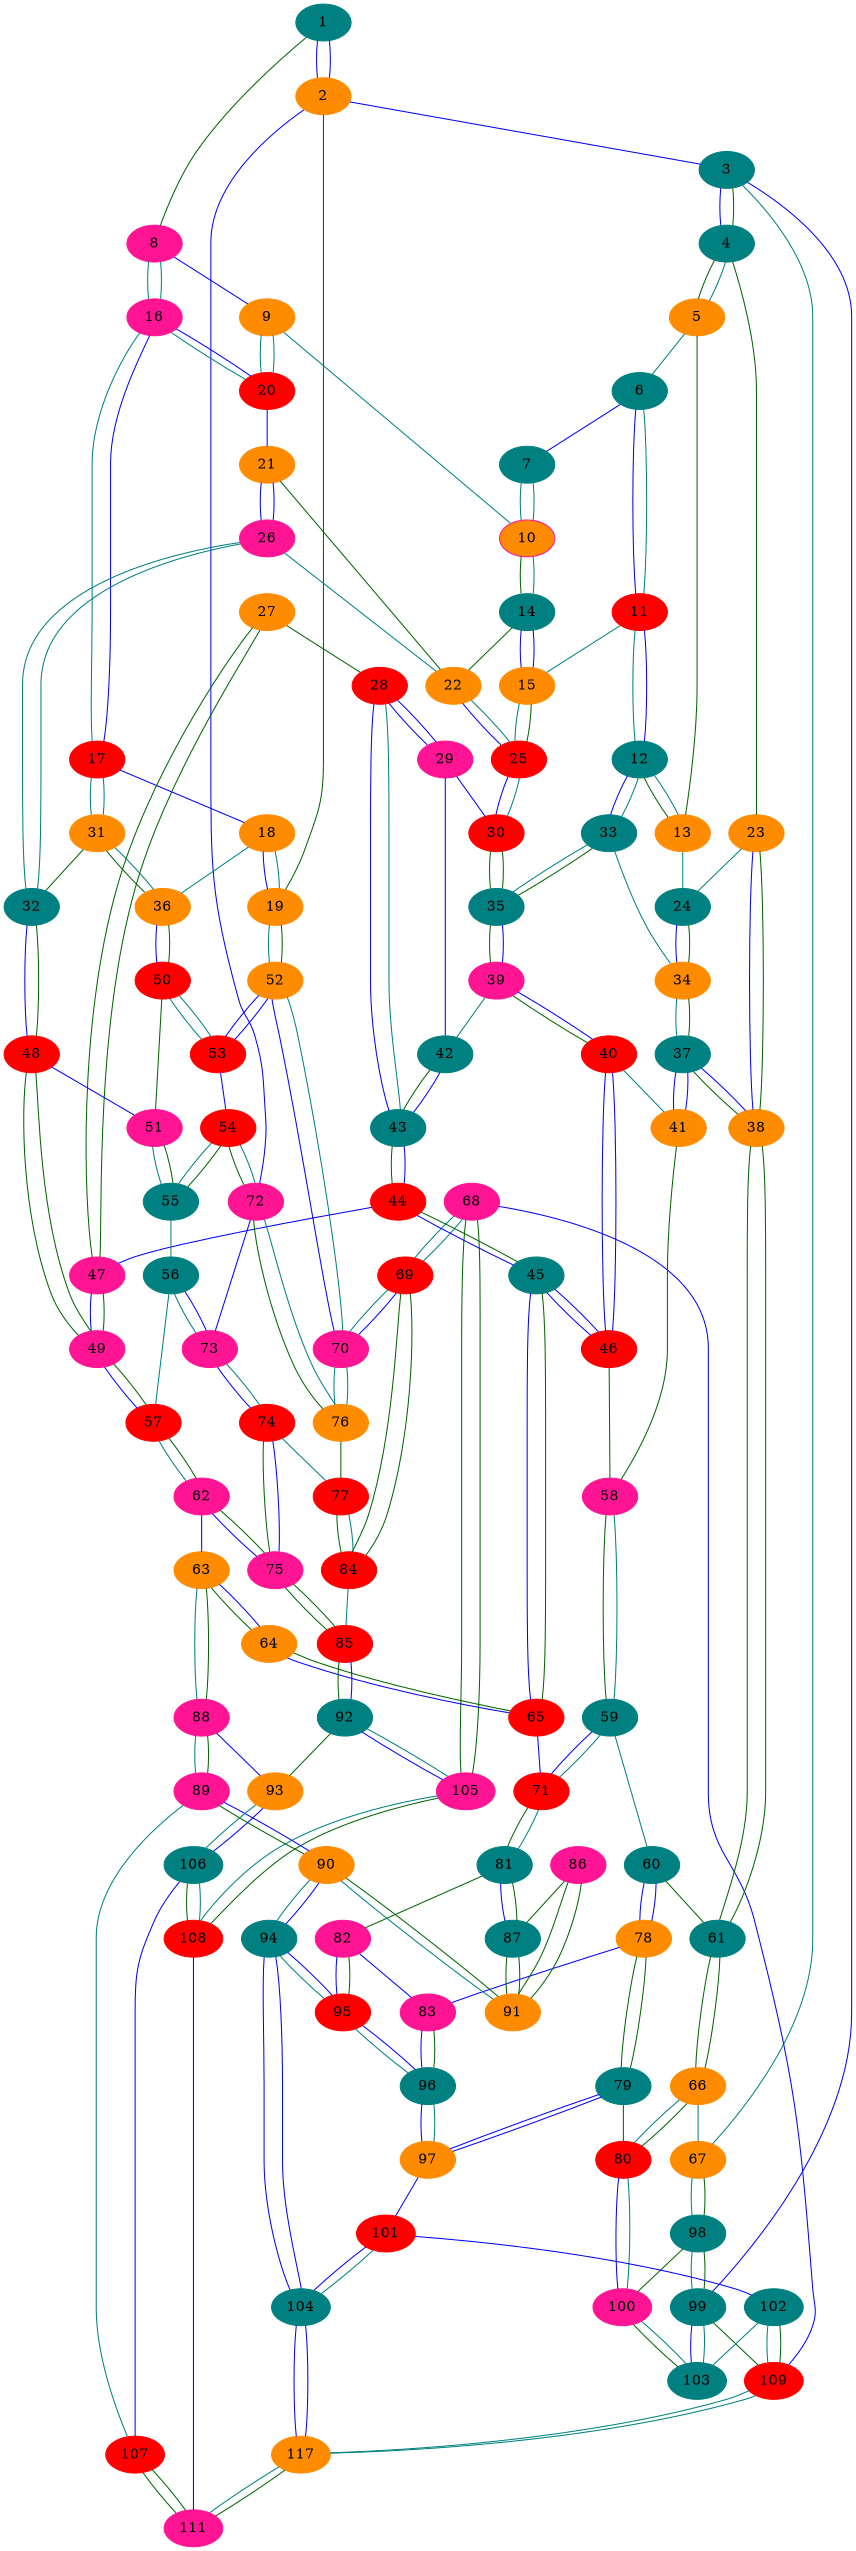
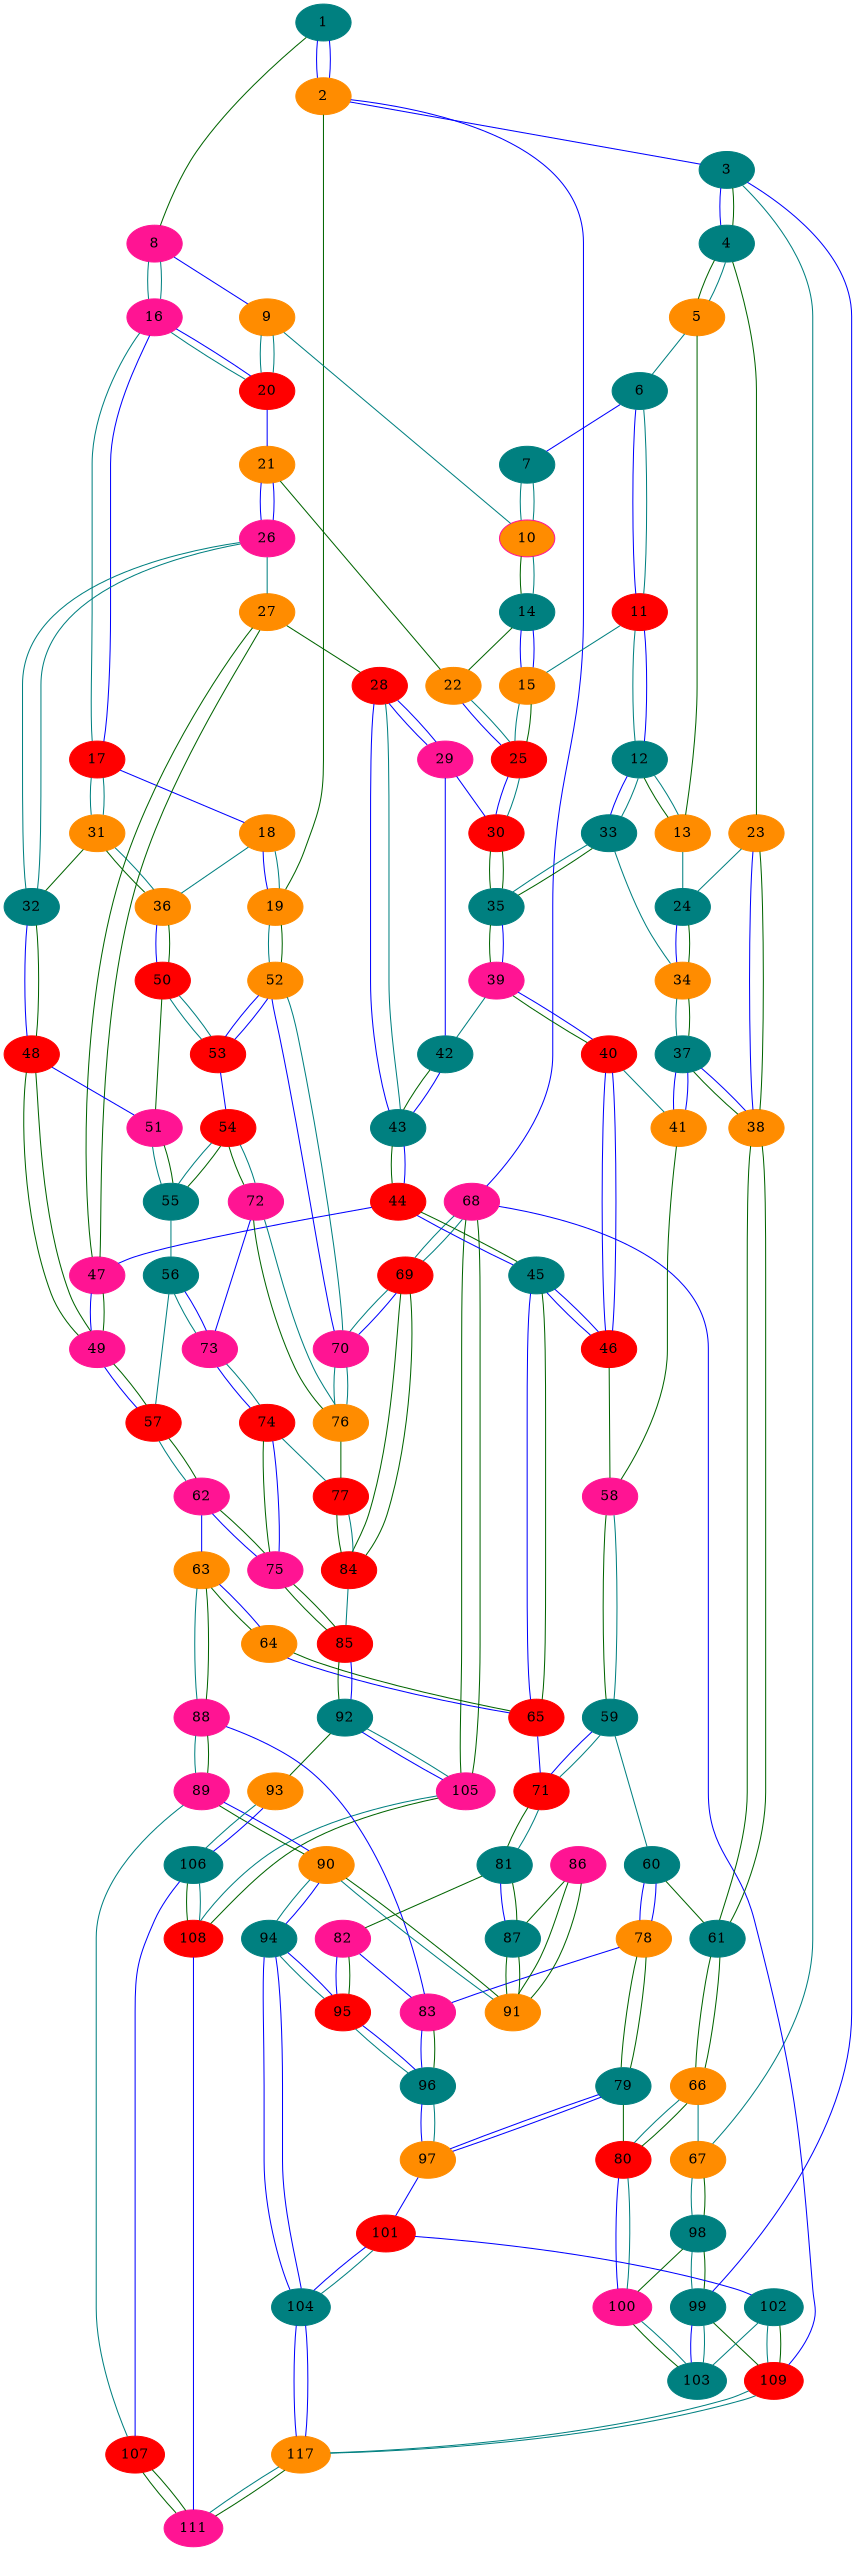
edge "26" -- "22": now "26" -- "27"
edge "2" -- "72": now "2" -- "68"
edge "88" -- "93": now "88" -- "83"
